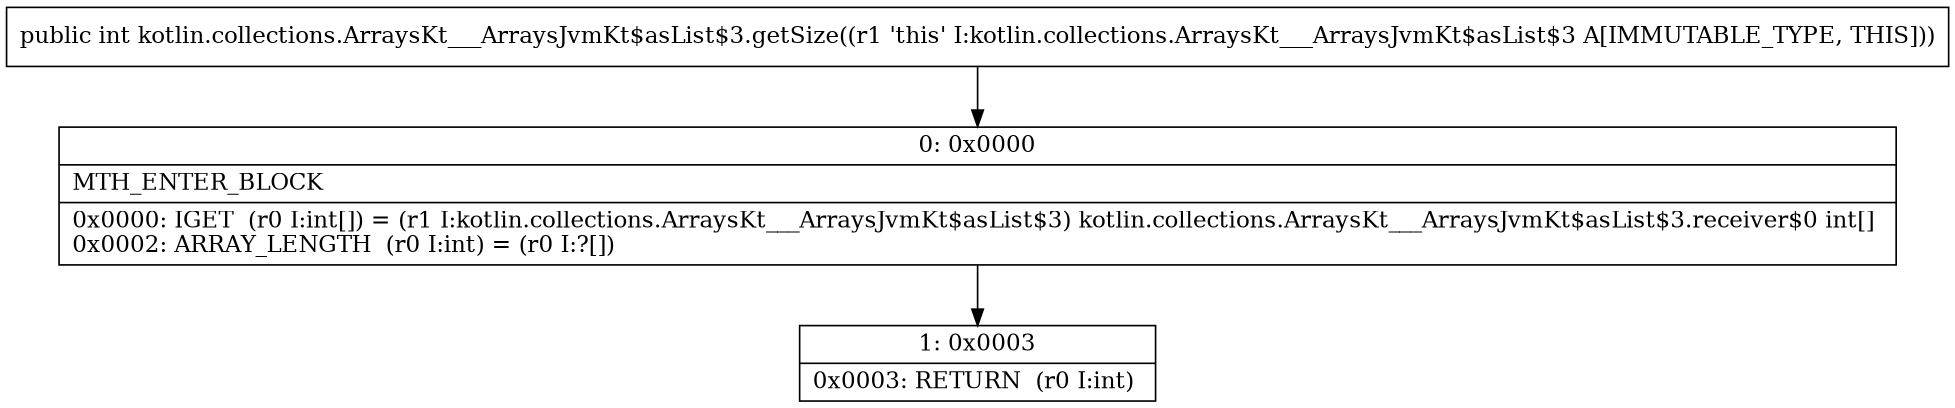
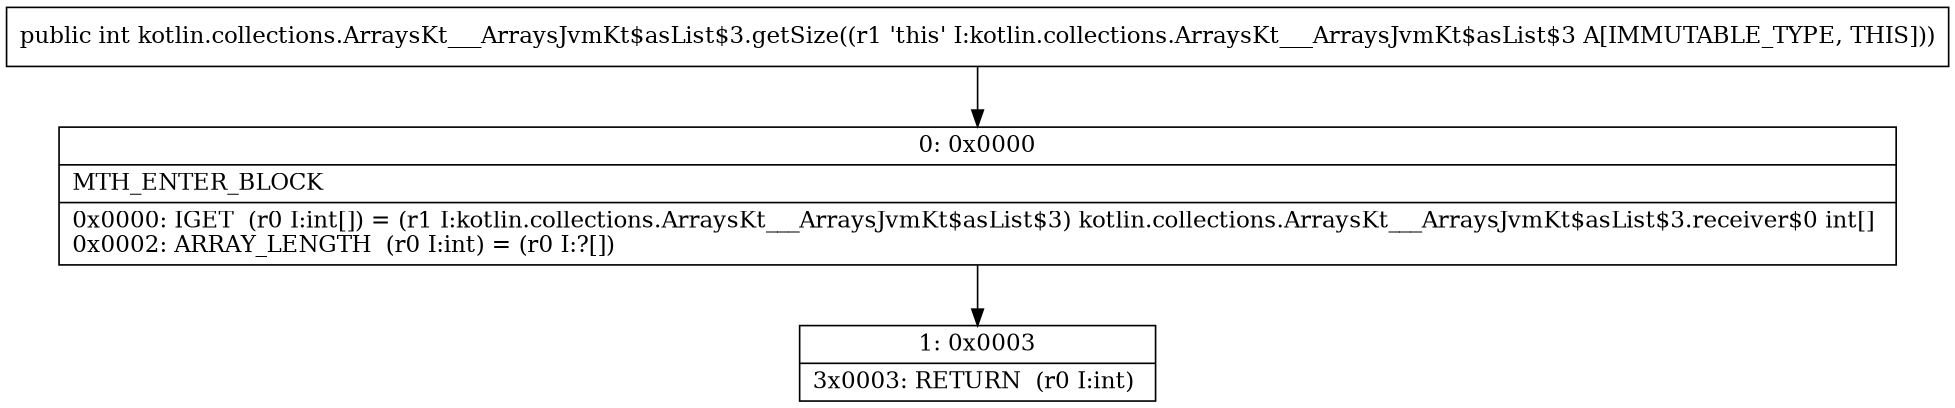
node "1: 0x0003": text "0x0003: RETURN  (r0 I:int)" -> "3x0003: RETURN  (r0 I:int)"
